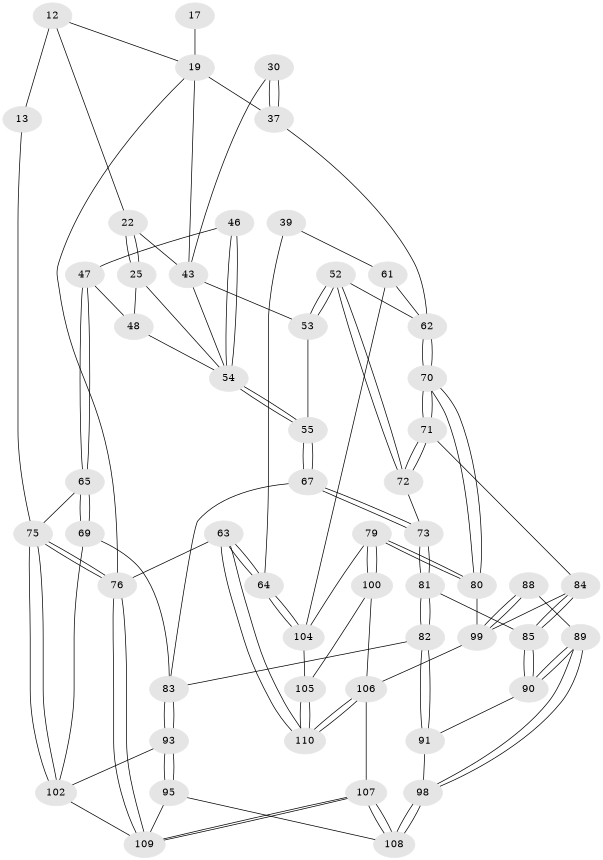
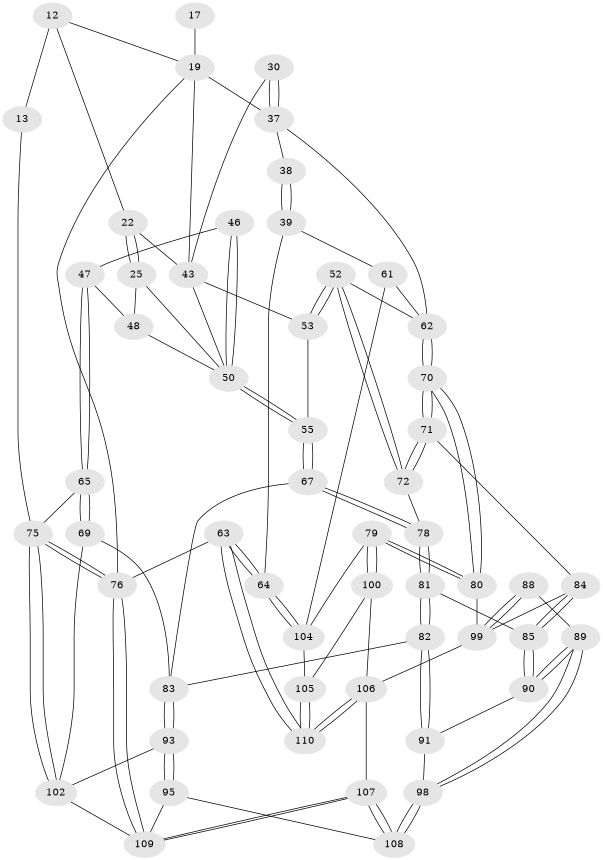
node "38": added
node "54": label "54" -> "50"
node "73": label "73" -> "78"
